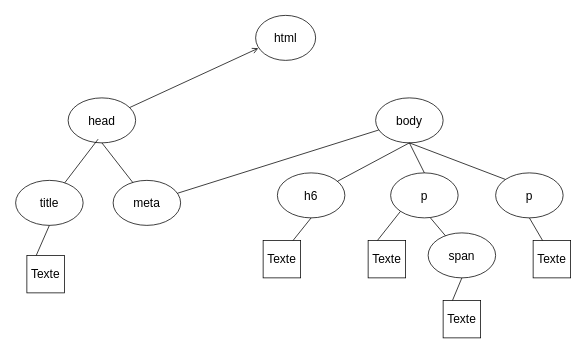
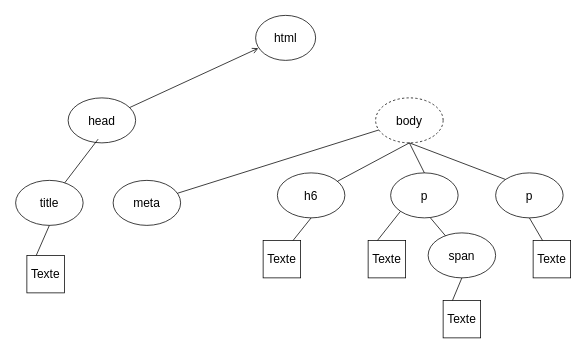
node "body": style solid -> dashed
edge "head" -- "meta": removed
